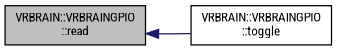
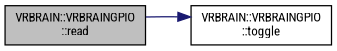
edge "VRBRAIN::VRBRAINGPIO ::toggle" -> "VRBRAIN::VRBRAINGPIO ::read": reversed
